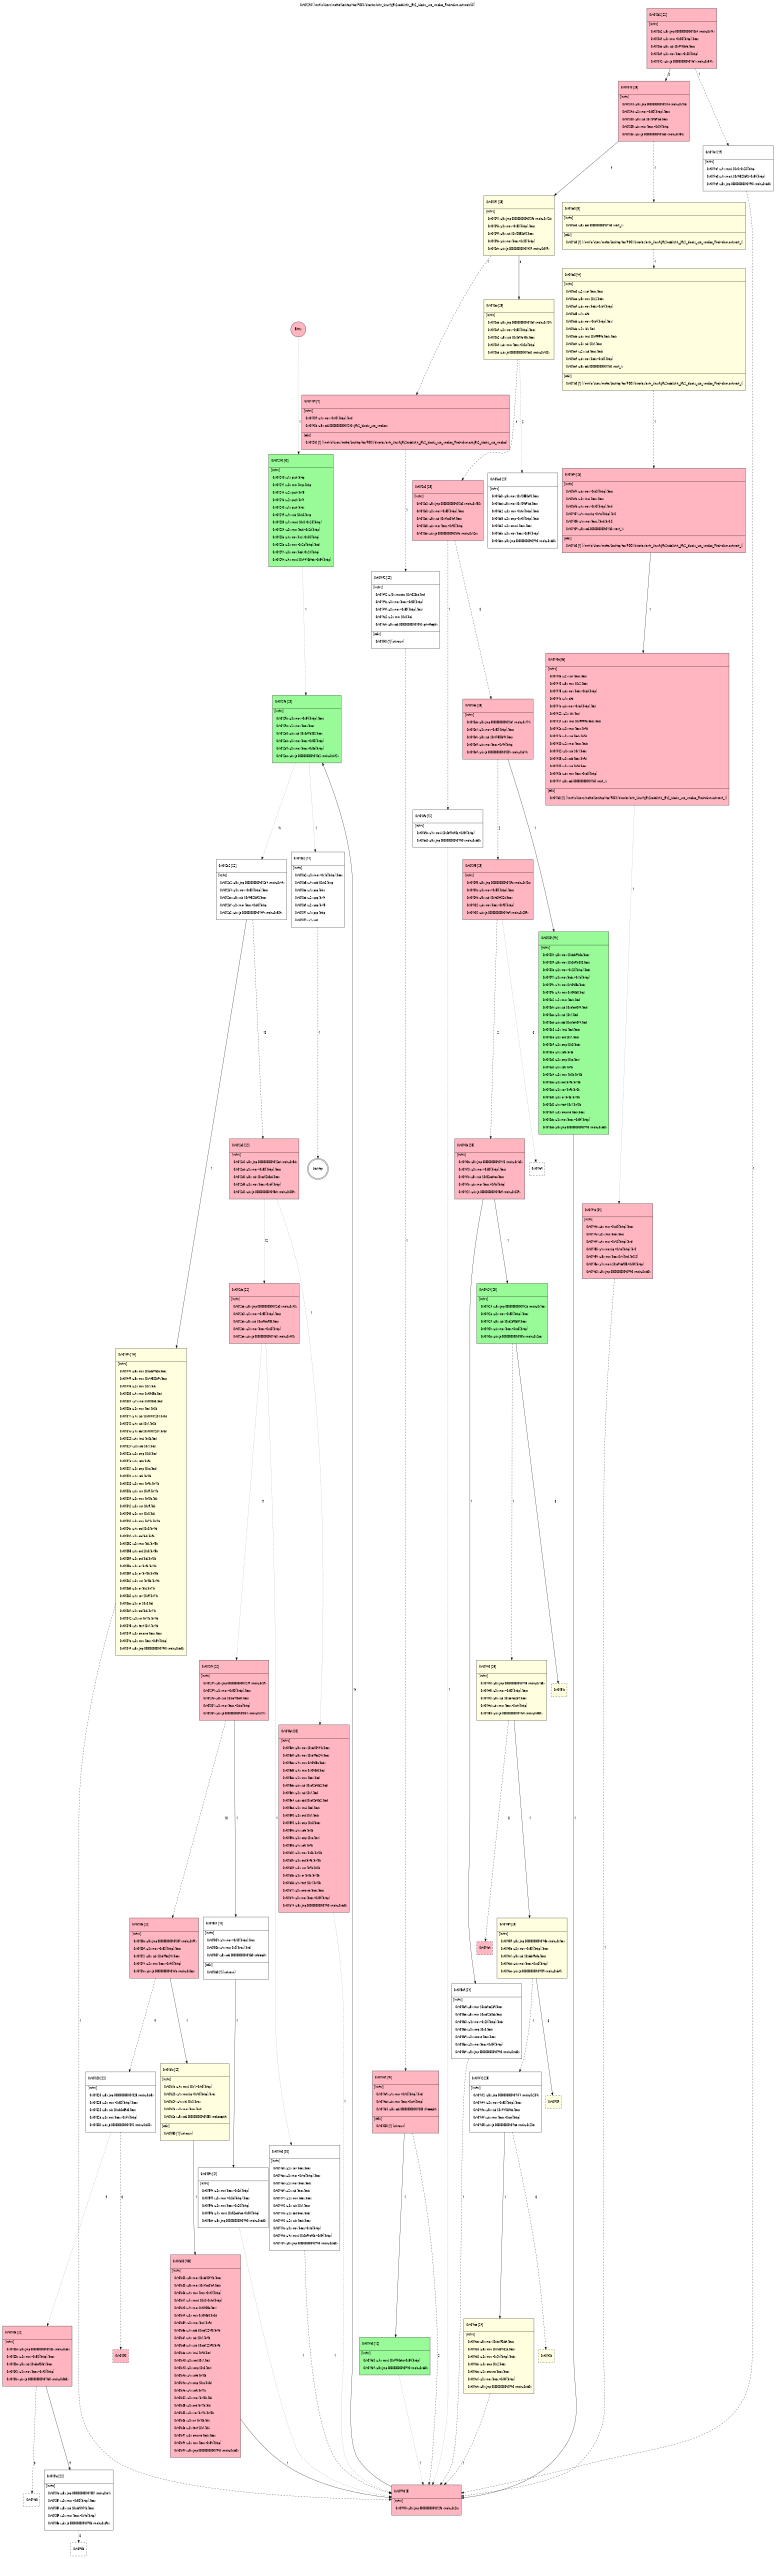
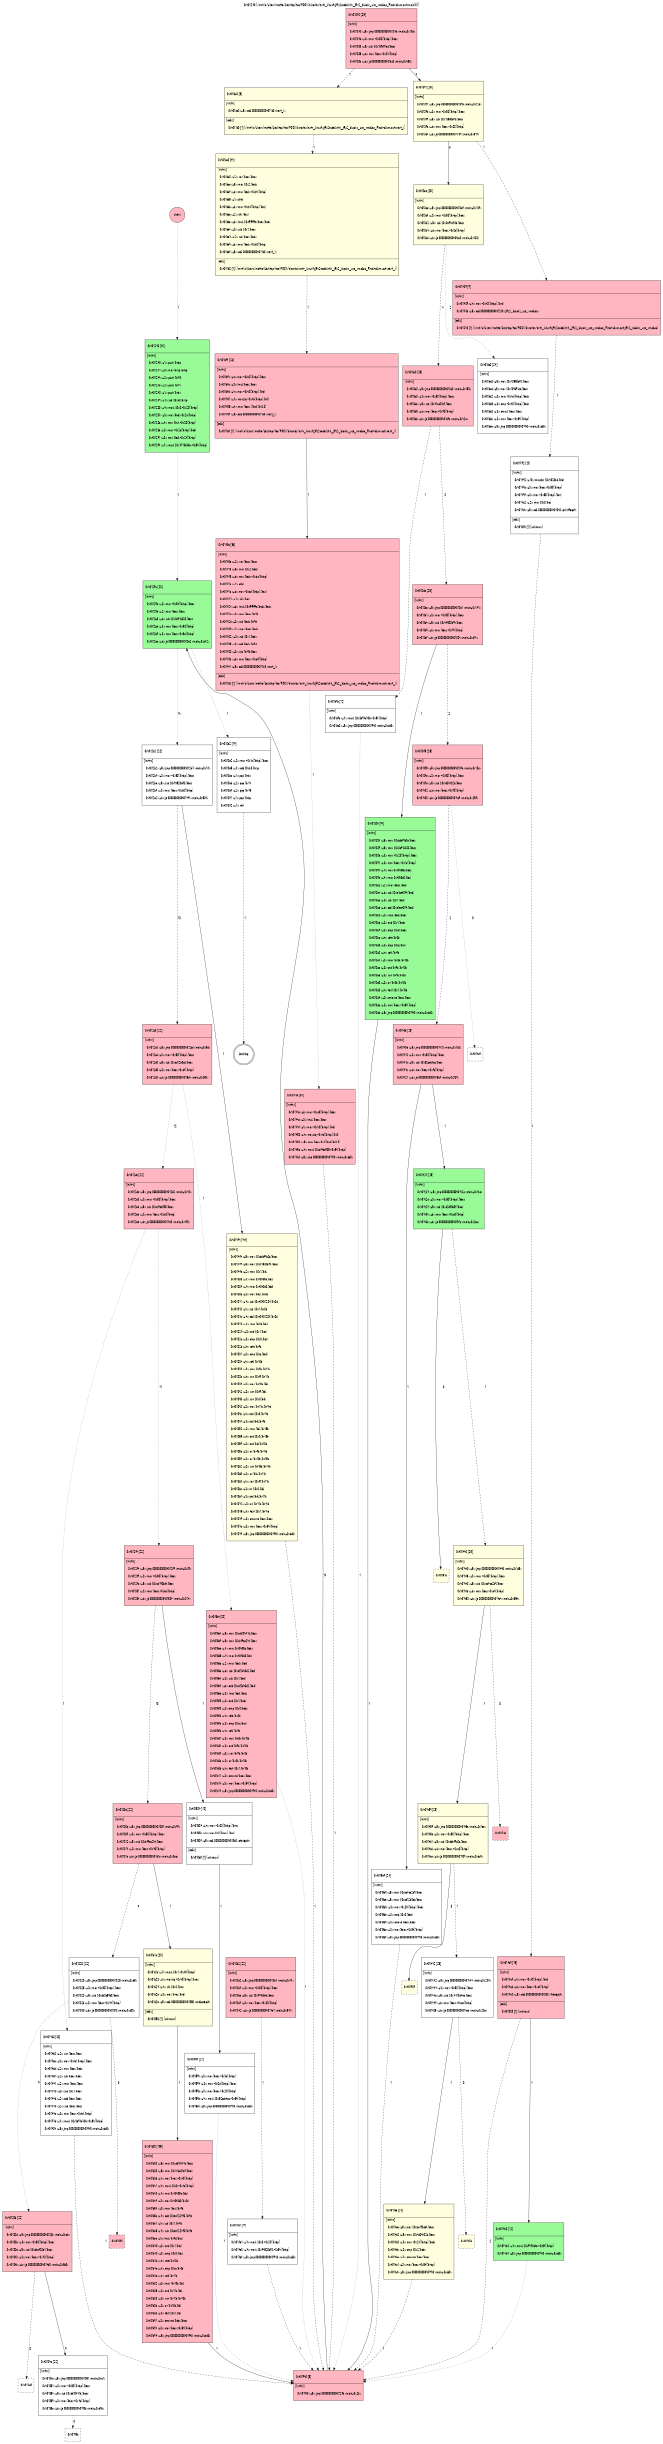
edge "0x401362 [22]" -> "0x401378 [25]": removed, label "8"
node "Entry": label "Entry" -> "Users"
